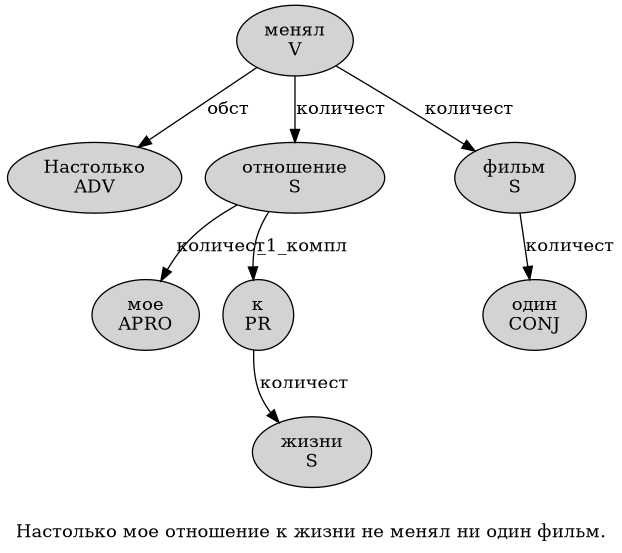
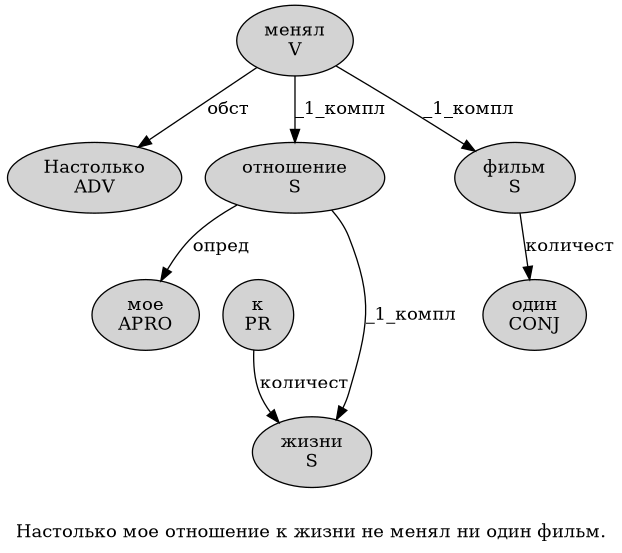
edge "менял V" -> "отношение S": label "количест" -> "_1_компл"
edge "менял V" -> "фильм S": label "количест" -> "_1_компл"
edge "отношение S" -> "к PR": now "отношение S" -> "жизни S"
edge "отношение S" -> "мое APRO": label "количест" -> "опред"
